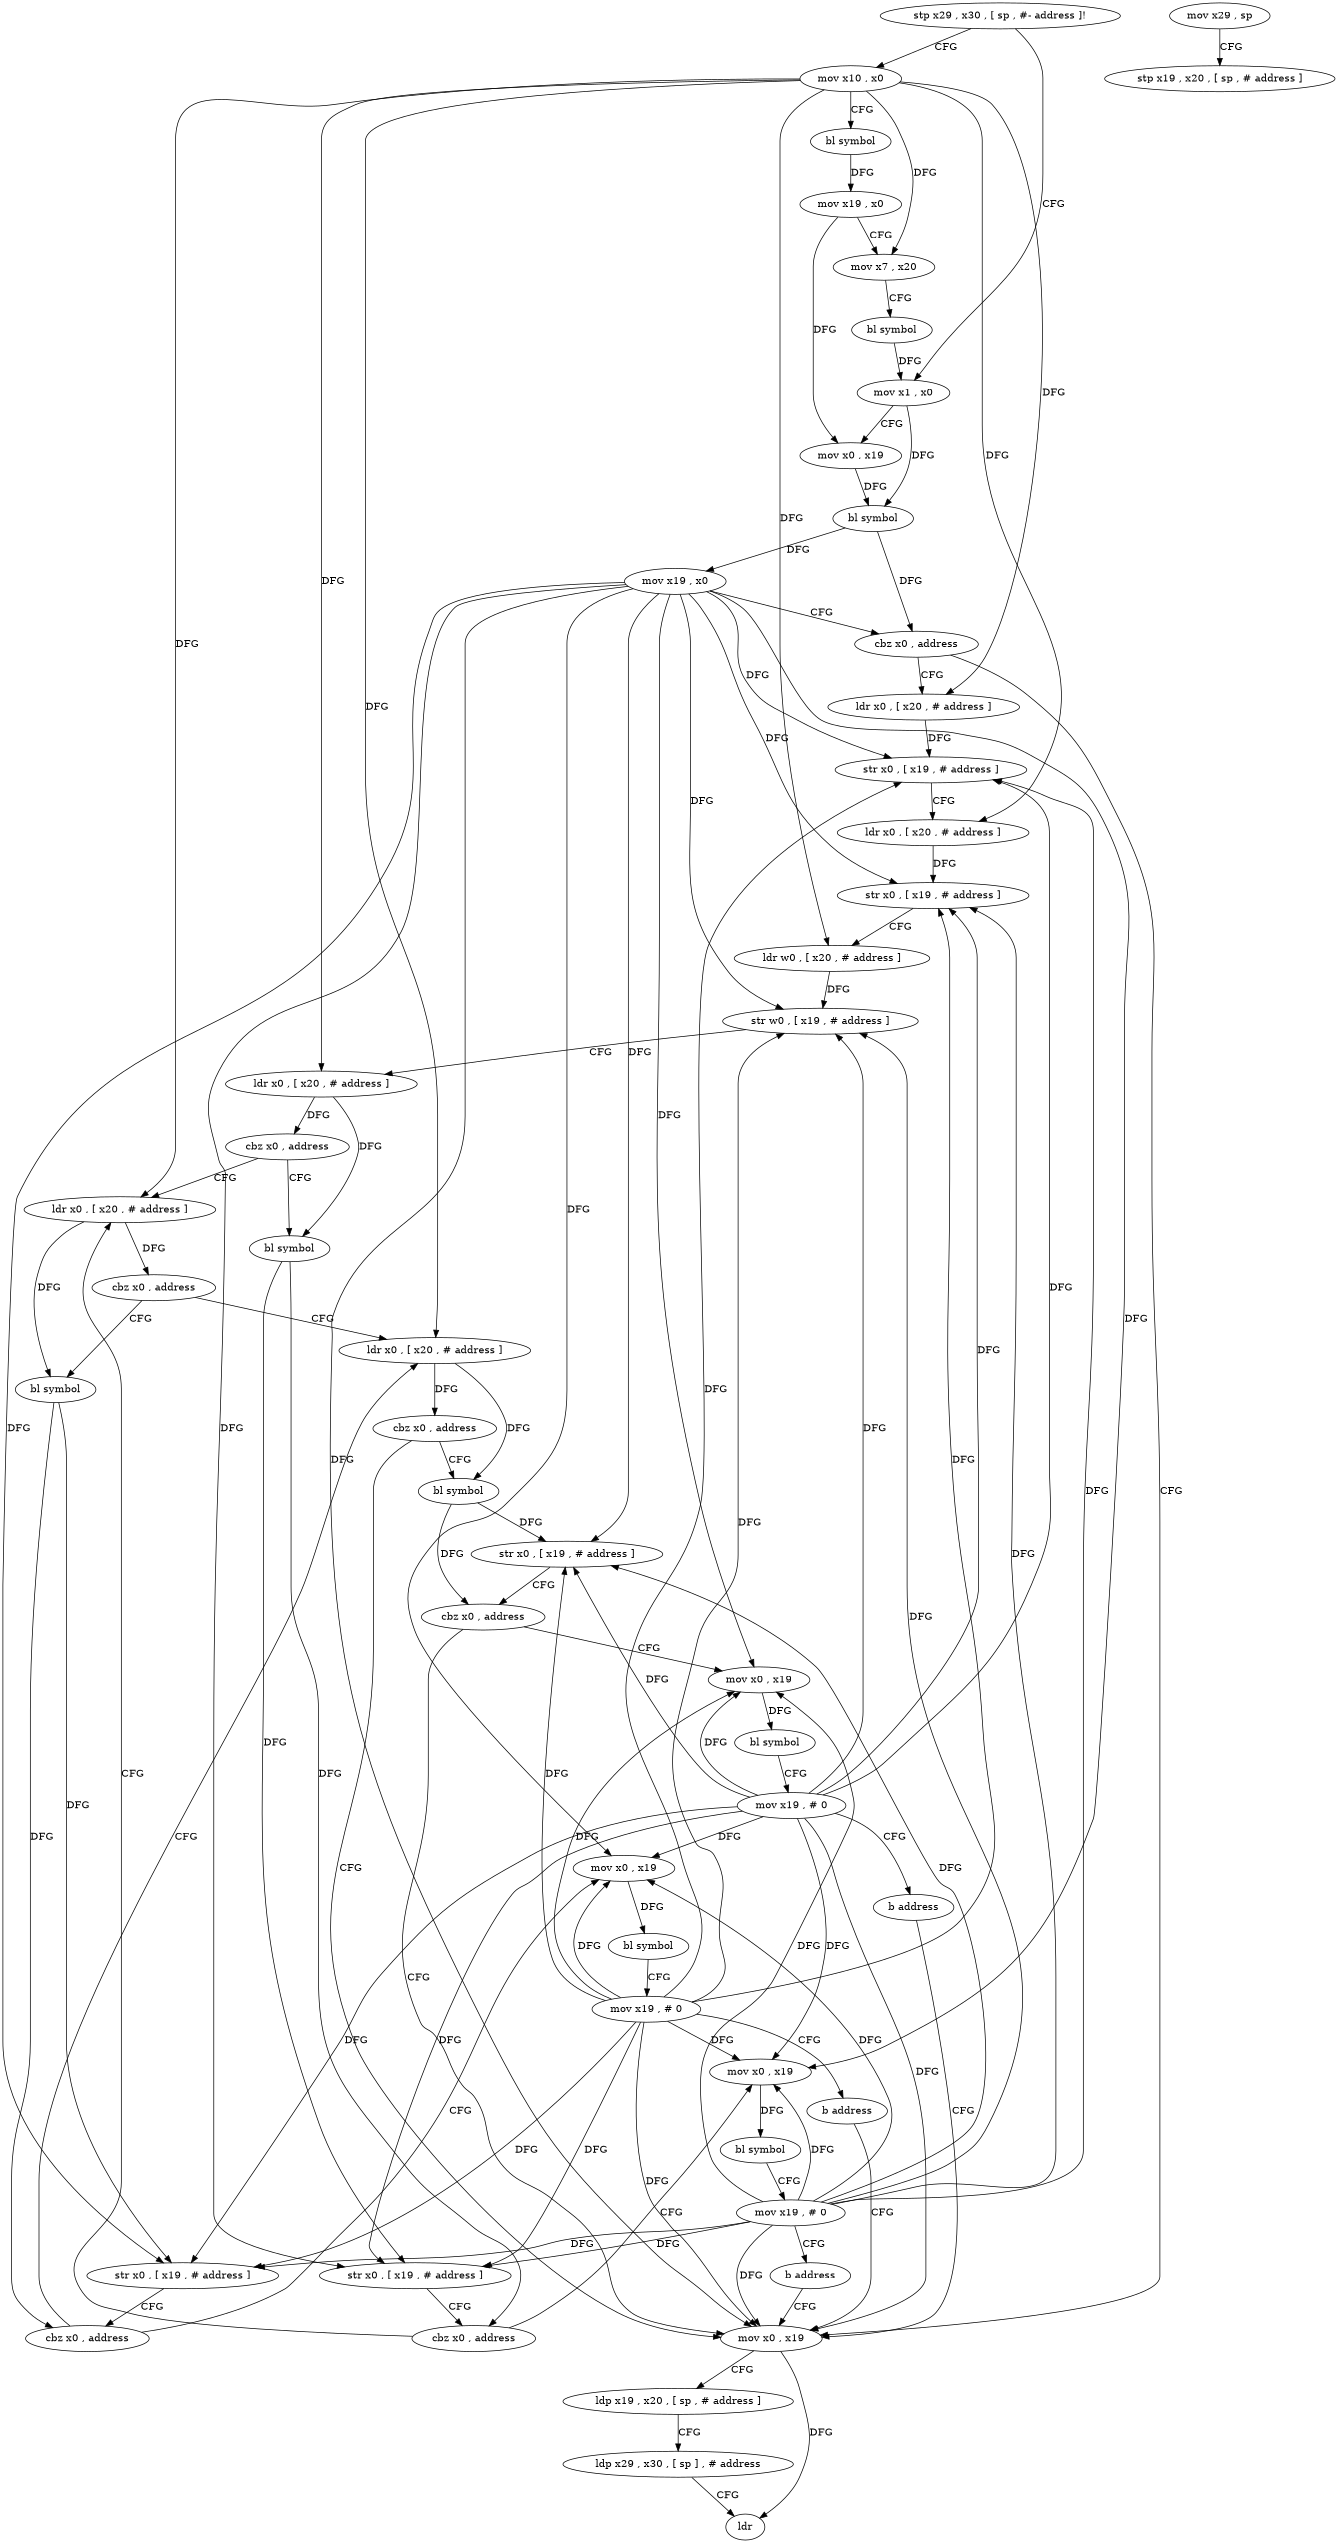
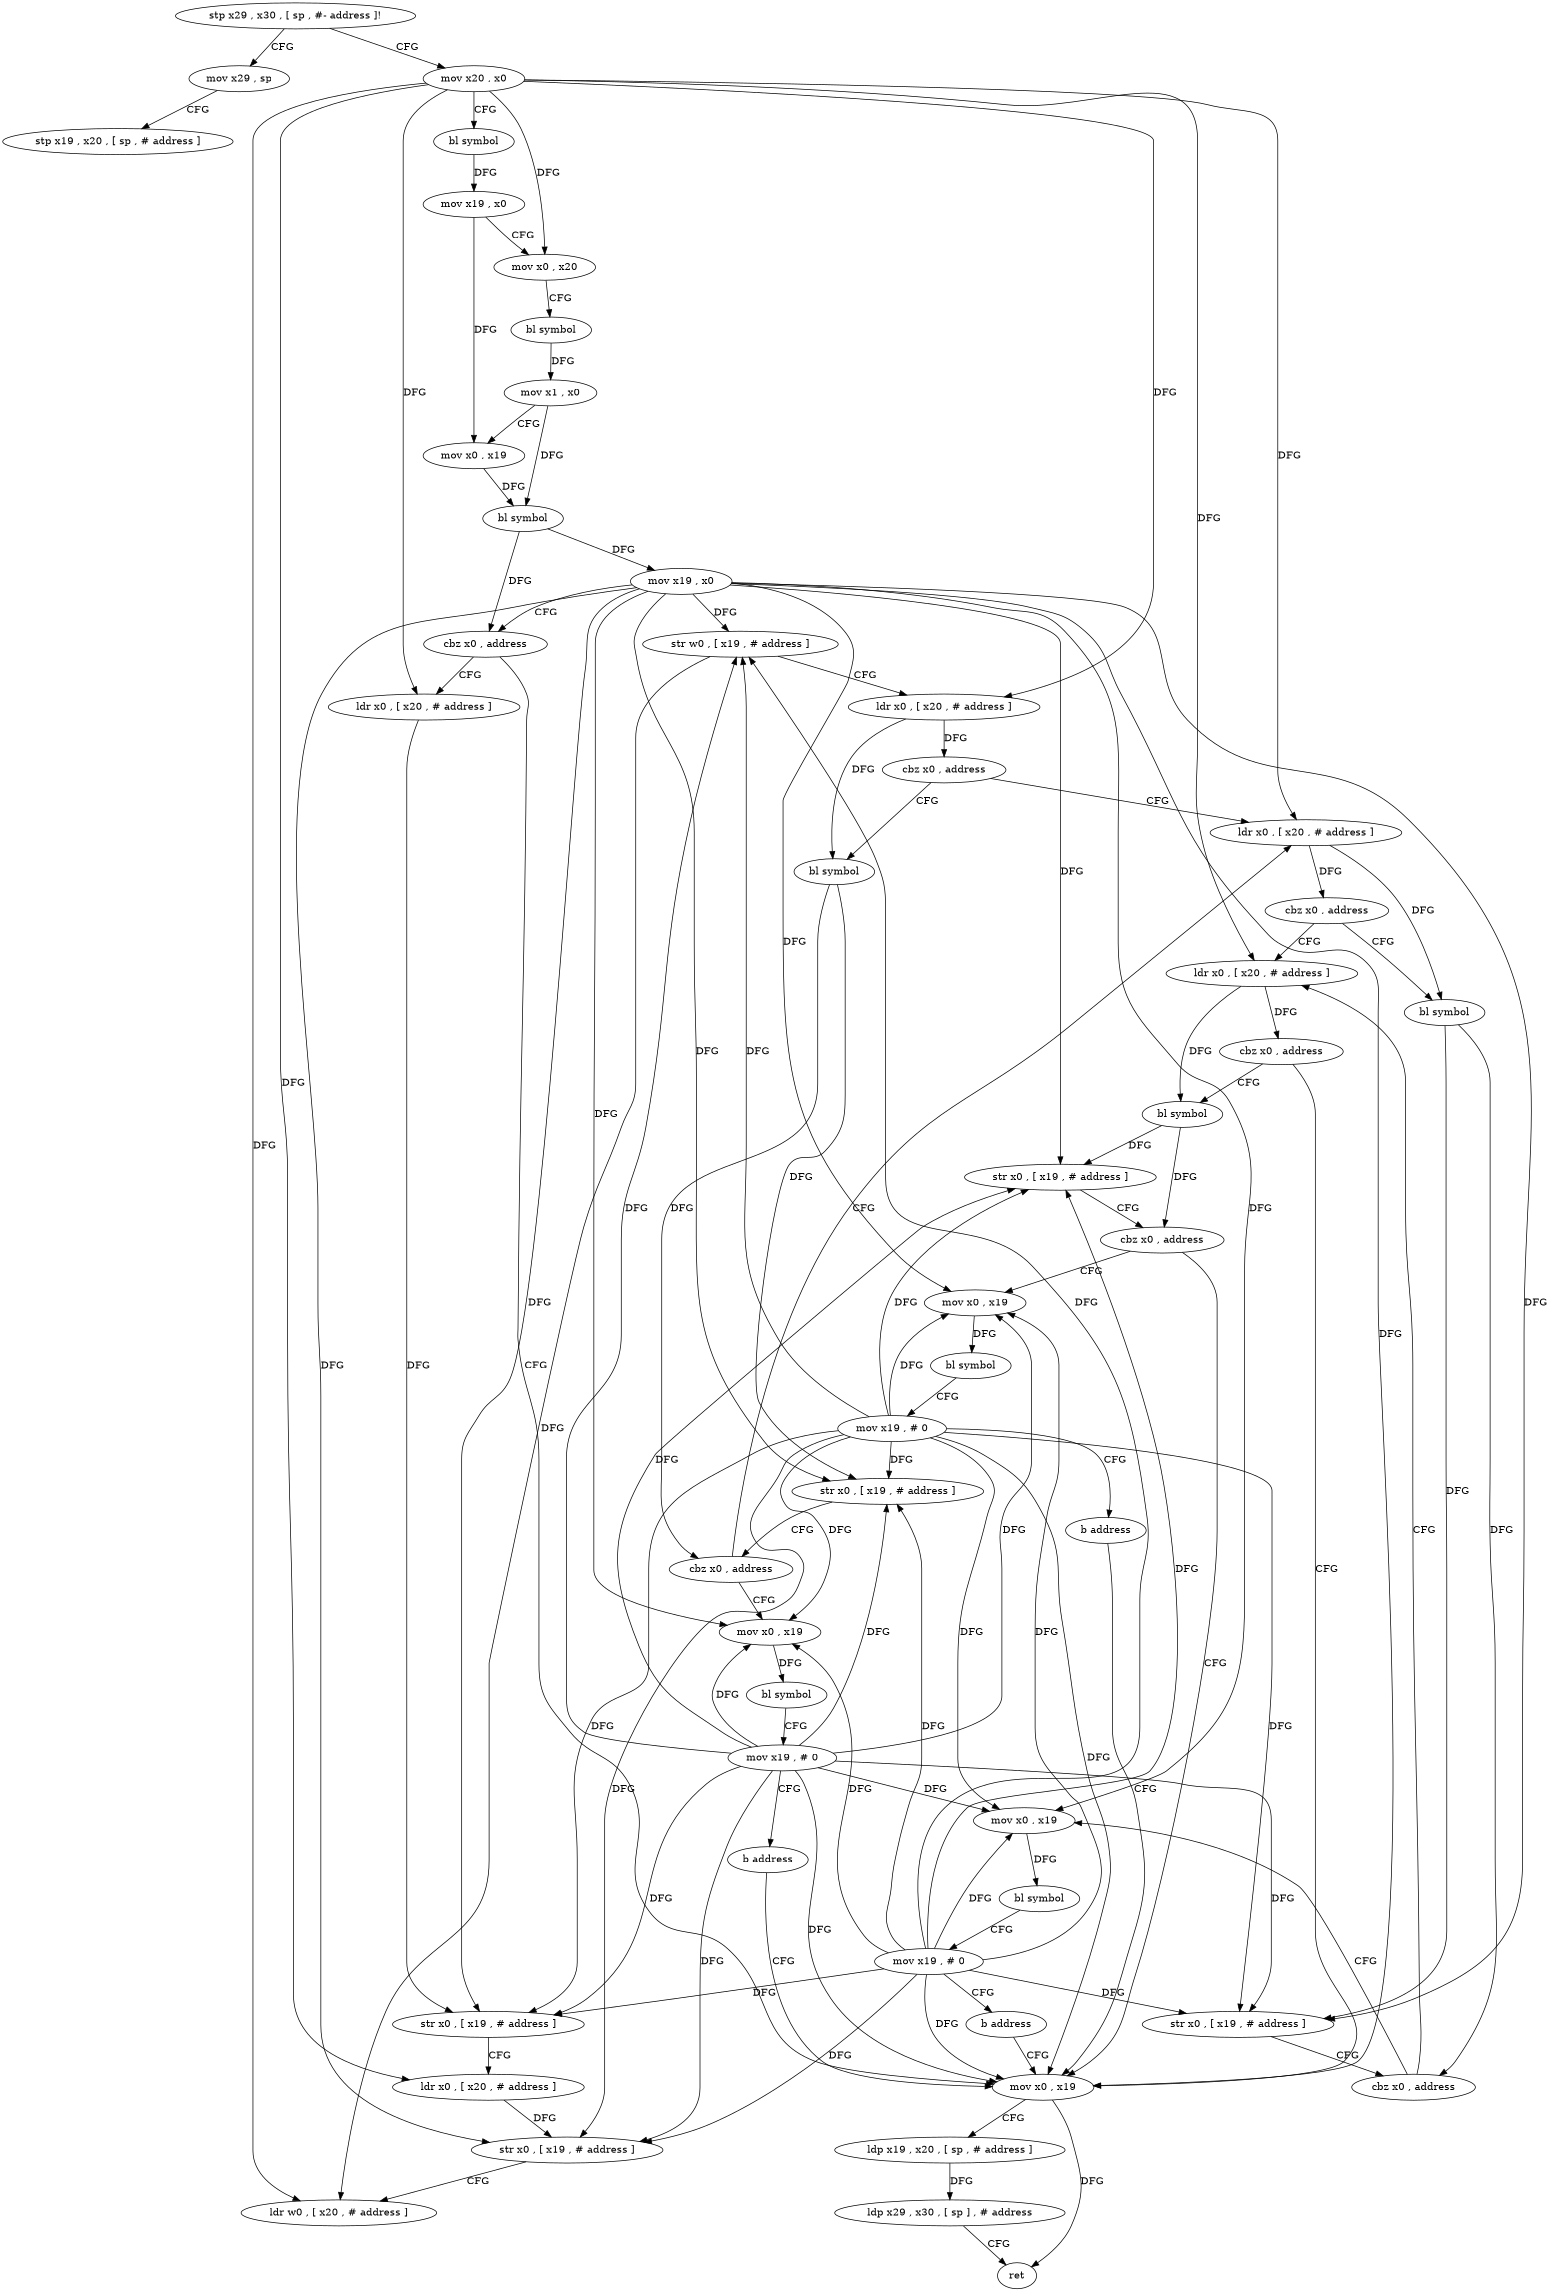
node "mov x10 , x0": label "mov x10 , x0" -> "mov x20 , x0"
edge "stp x29 , x30 , [ sp , #- address ]!" -> "mov x1 , x0": now "stp x29 , x30 , [ sp , #- address ]!" -> "mov x29 , sp"
node "mov x7 , x20": label "mov x7 , x20" -> "mov x0 , x20"
edge "ldr w0 , [ x20 , # address ]" -> "str w0 , [ x19 , # address ]": reversed
edge "ldp x19 , x20 , [ sp , # address ]" -> "ldp x29 , x30 , [ sp ] , # address": label "CFG" -> "DFG"
node "ldr": label "ldr" -> "ret"
